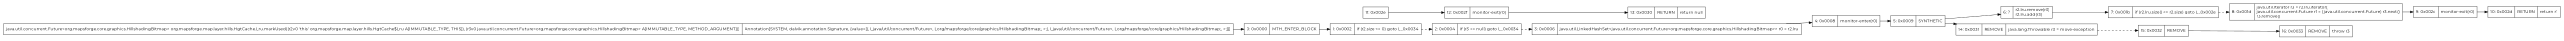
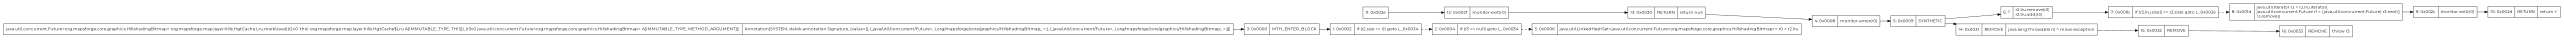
edge "3: 0x0006" -> "4: 0x0008": now "13: 0x0030" -> "4: 0x0008"
edge "14: 0x0031" -> "15: 0x0032": style dashed -> solid
